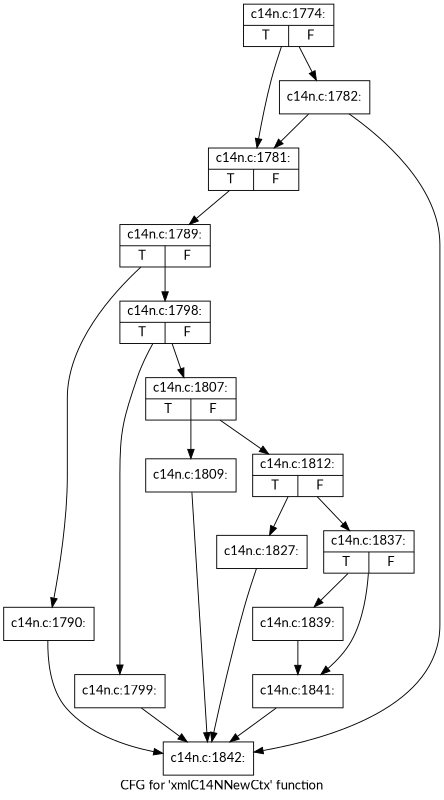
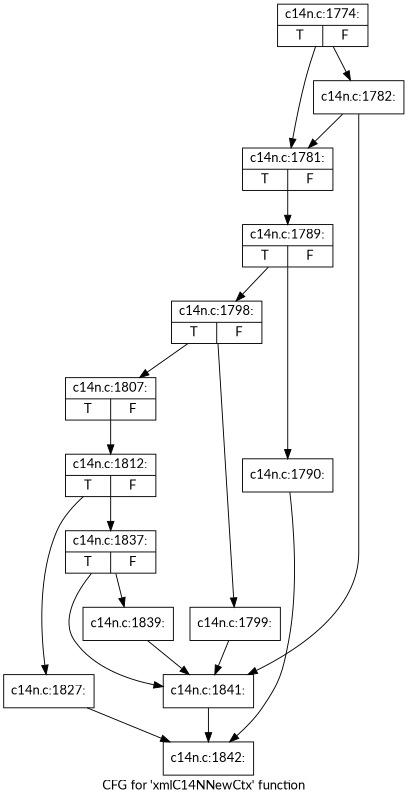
edge "c14n.c:1782:" -> "c14n.c:1842:": now "c14n.c:1782:" -> "c14n.c:1841:"
node "c14n.c:1809:": removed
edge "c14n.c:1799:" -> "c14n.c:1842:": now "c14n.c:1799:" -> "c14n.c:1841:"
